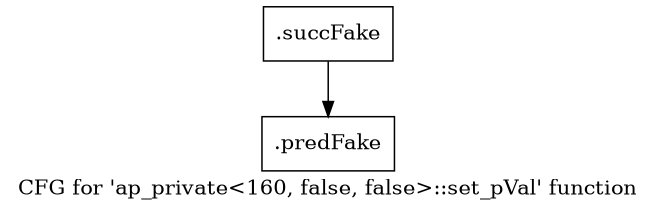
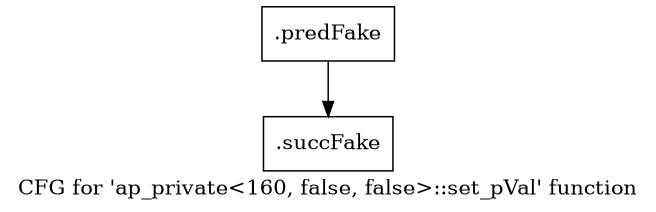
edge ".succFake" -> ".predFake": reversed
